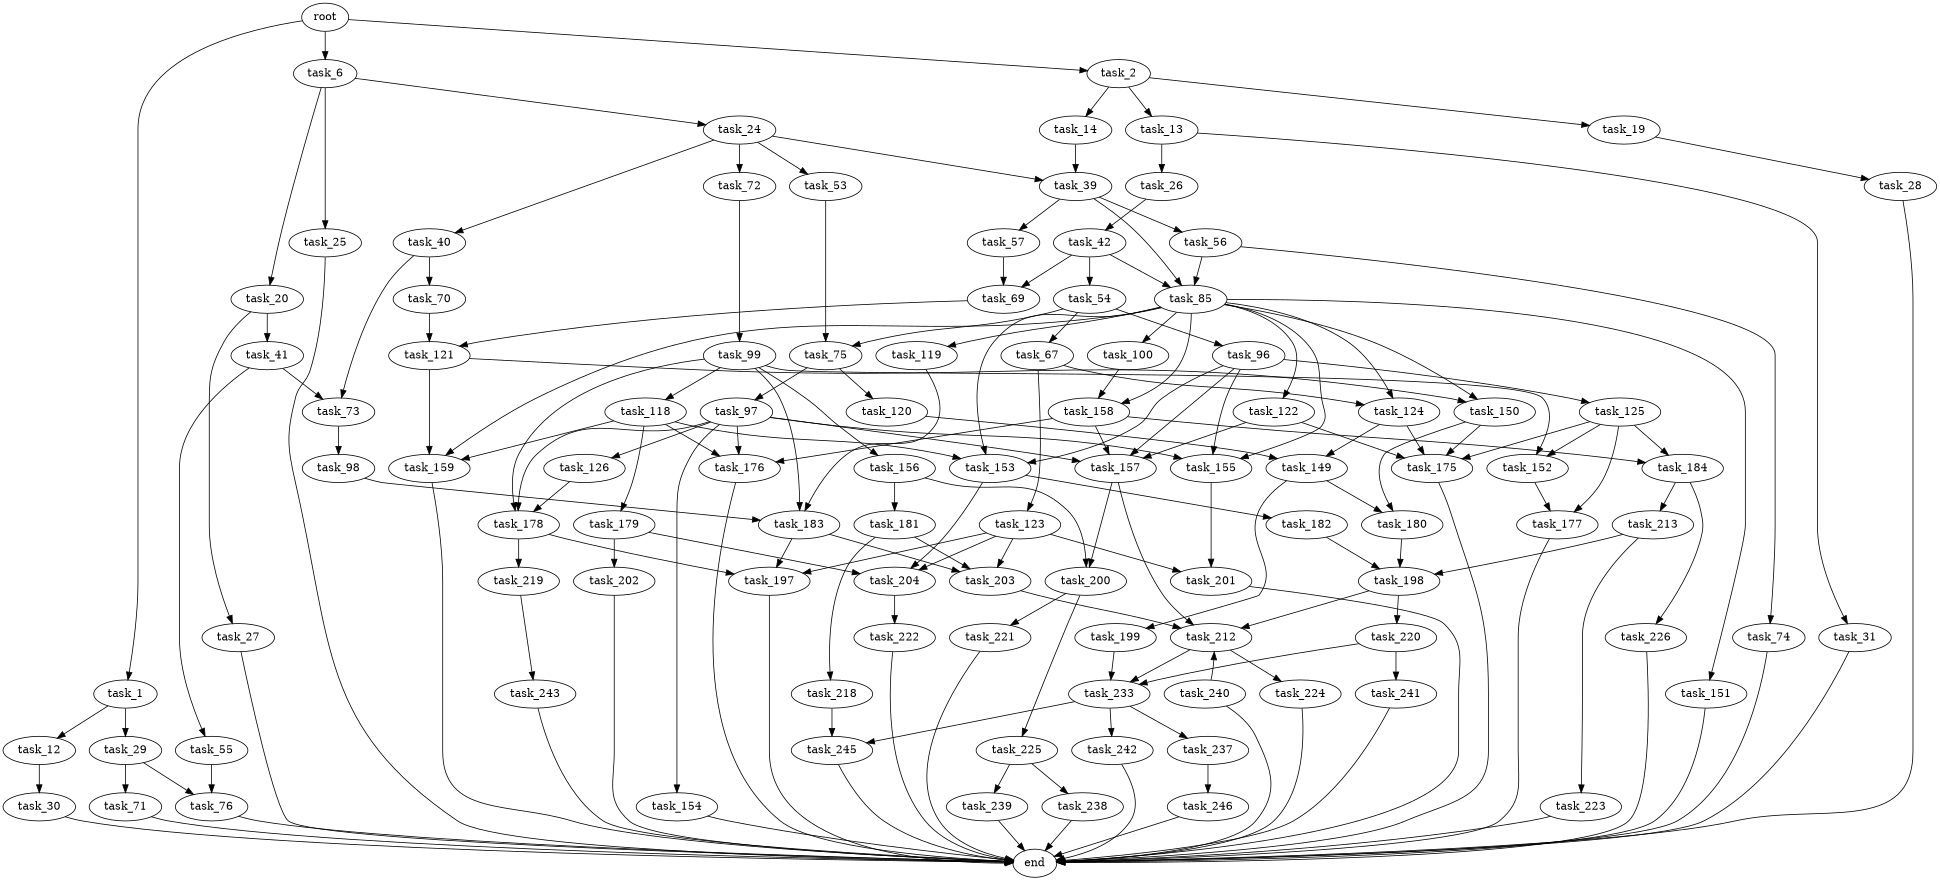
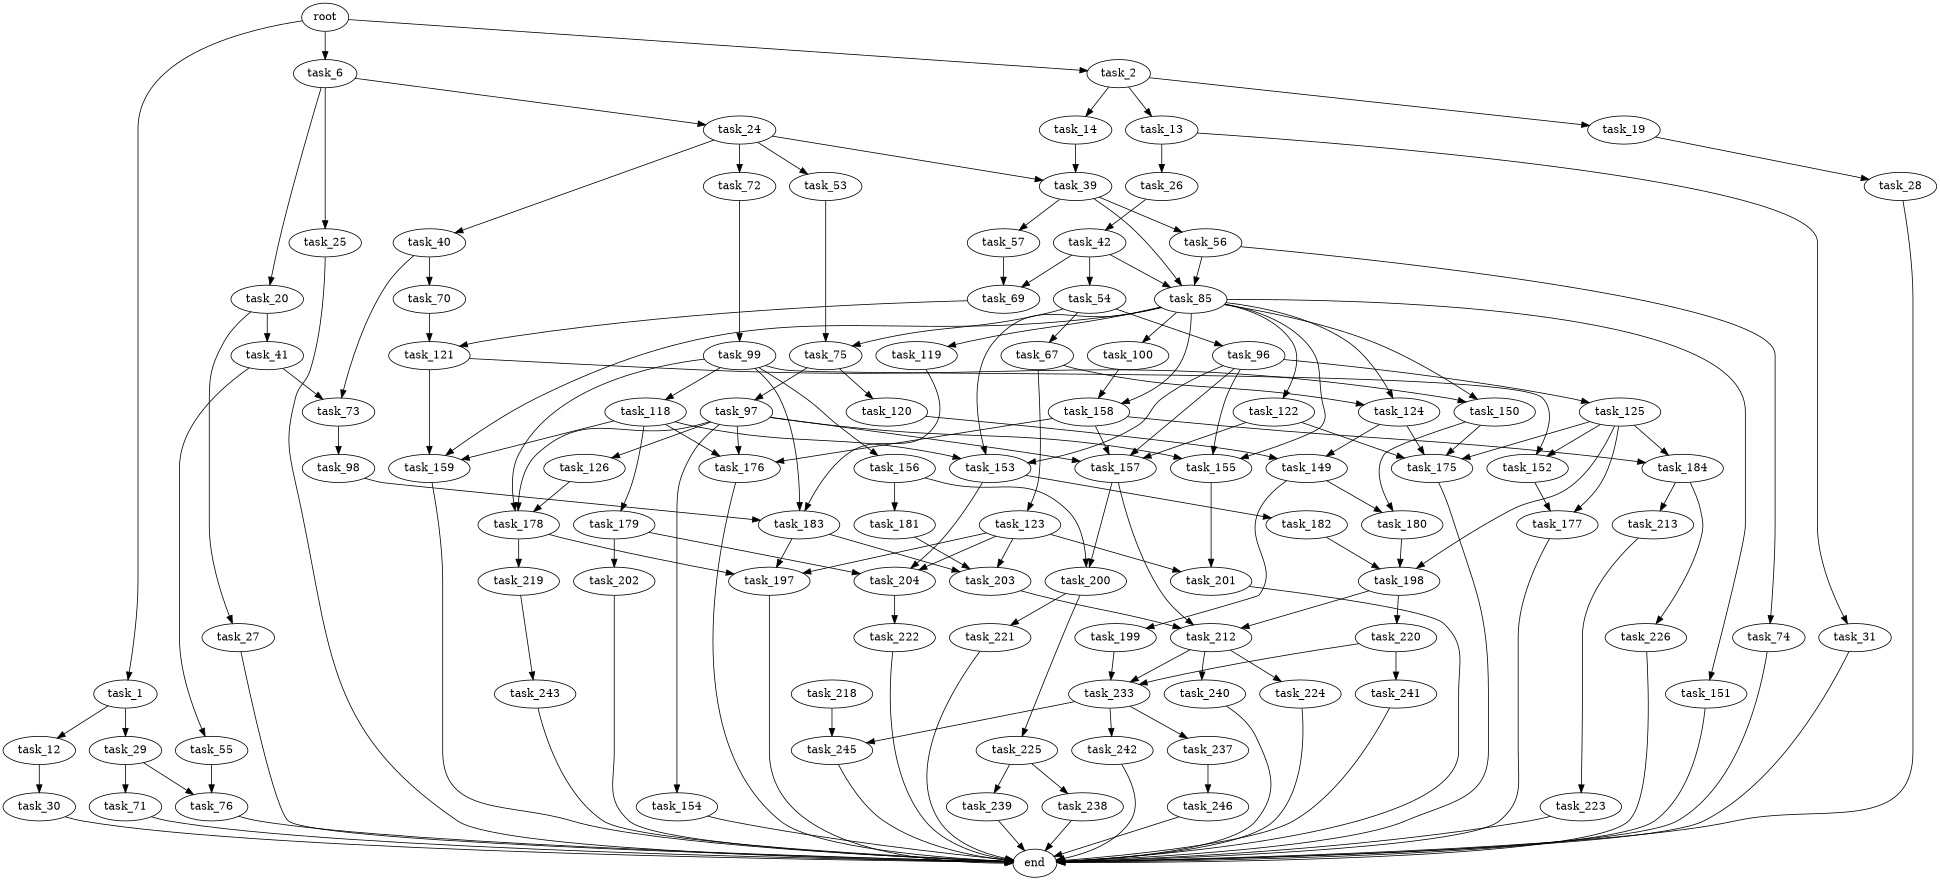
edge "task_213" -> "task_198": now "task_125" -> "task_198"
edge "task_181" -> "task_218": removed
edge "task_240" -> "task_212": reversed
